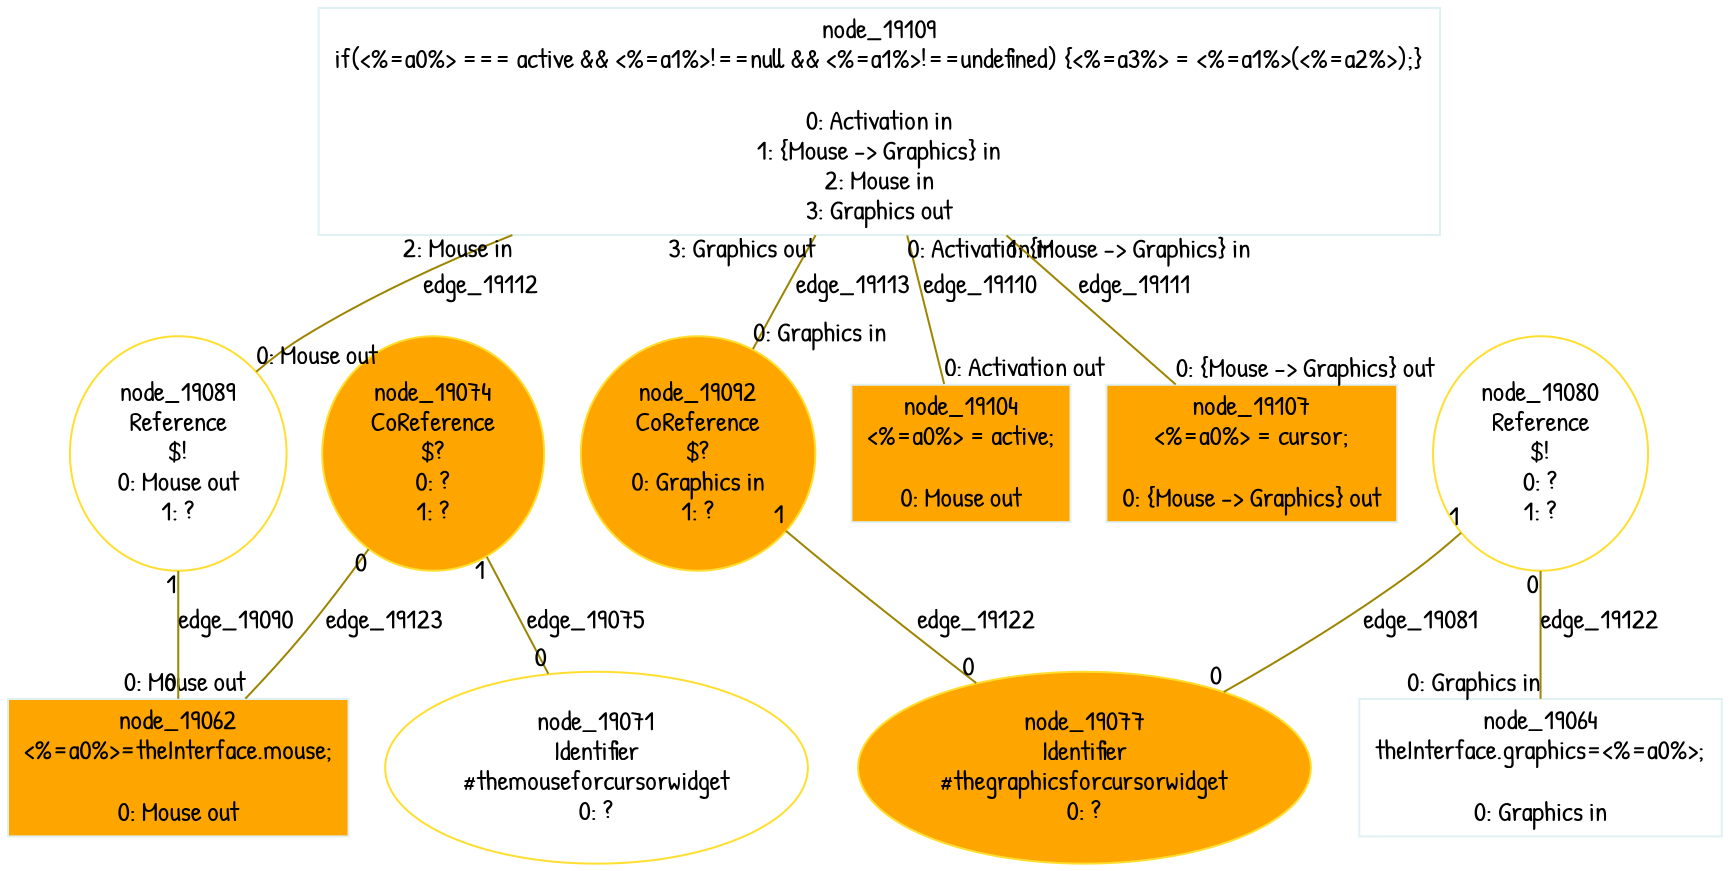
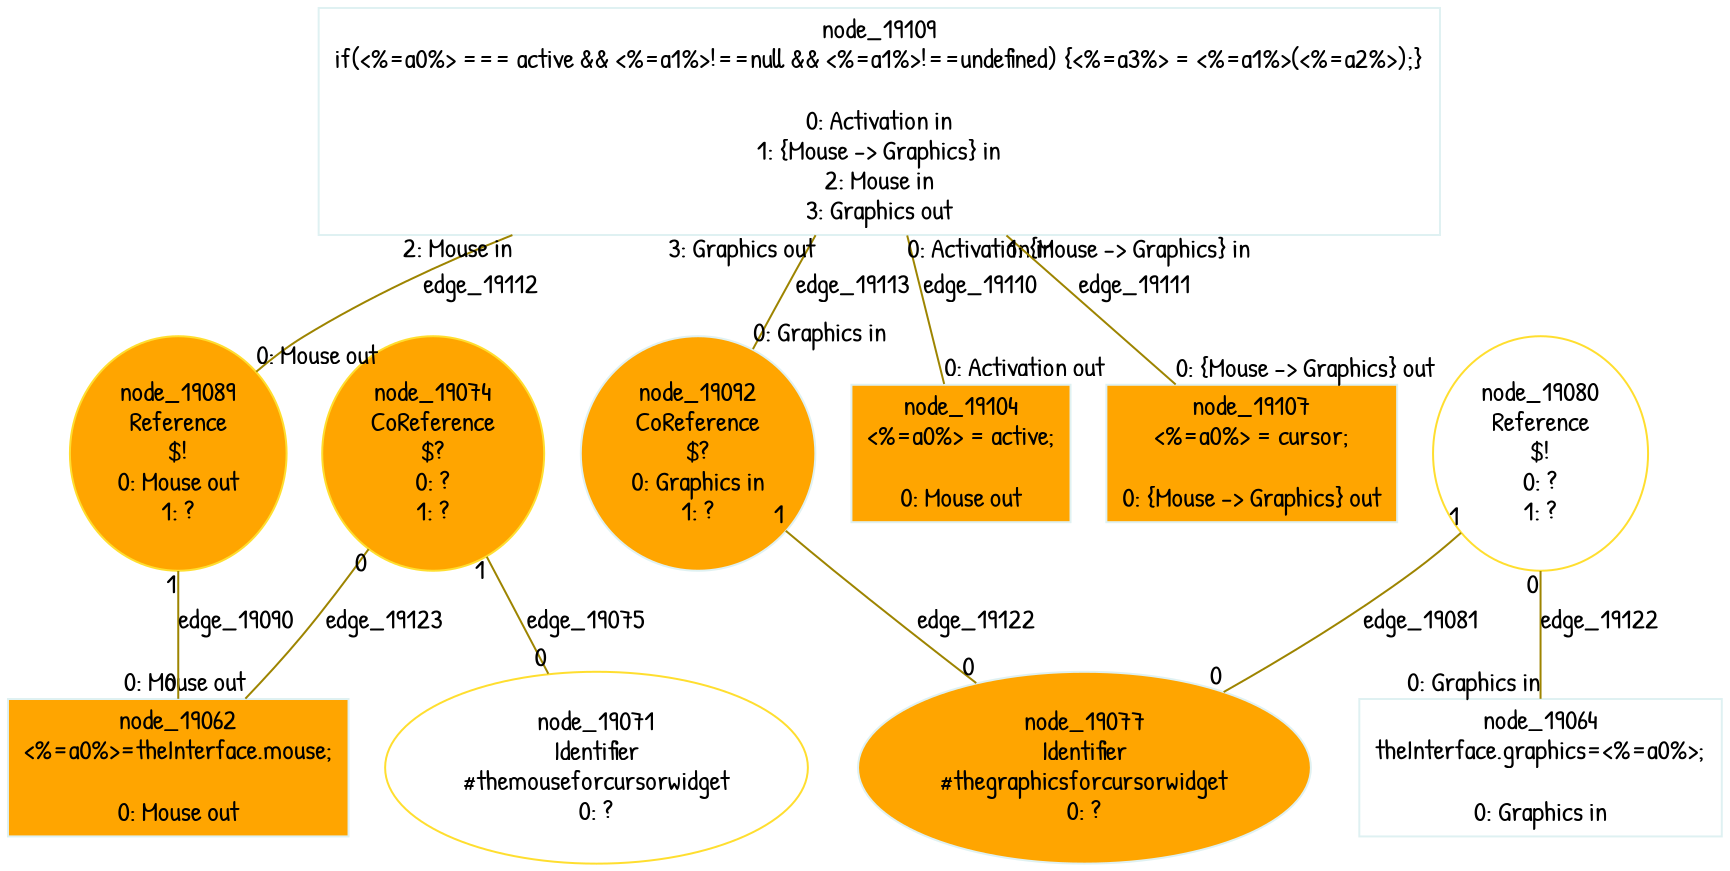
node "node_19089 Reference $! 0: Mouse out 1: ?": fillcolor white -> orange
node "node_19092 CoReference $? 0: Graphics in 1: ?": color #ffde2f -> #dff1f2
node "node_19077 Identifier #thegraphicsforcursorwidget 0: ?": color #ffde2f -> #dff1f2
